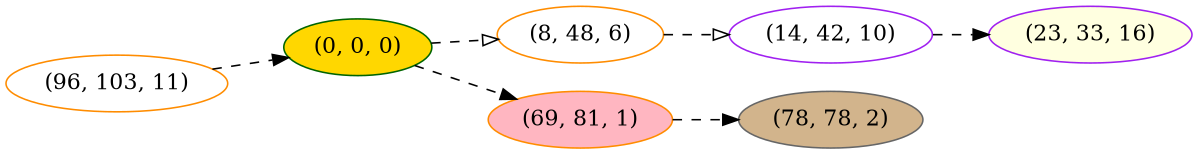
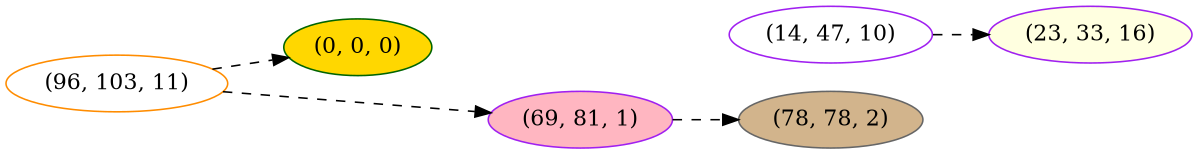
node "(8, 48, 6)": removed
node "(14, 42, 10)": label "(14, 42, 10)" -> "(14, 47, 10)"
edge "(0, 0, 0)" -> "(69, 81, 1)": now "(96, 103, 11)" -> "(69, 81, 1)"
node "(69, 81, 1)": color darkorange -> purple
